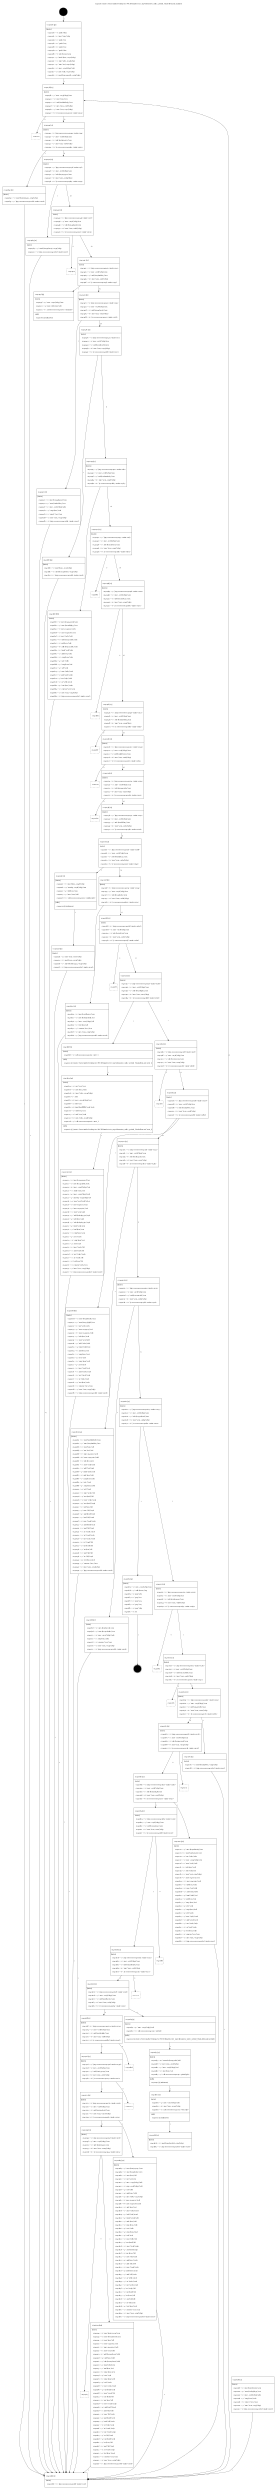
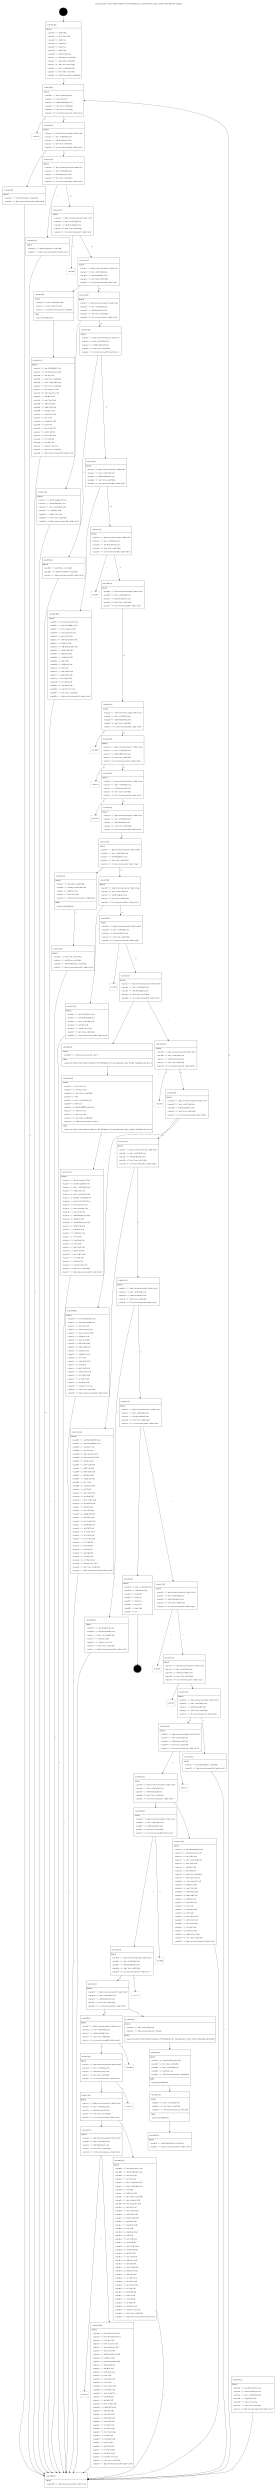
node "0x40195c [93]": added
node "0x401db5": removed
